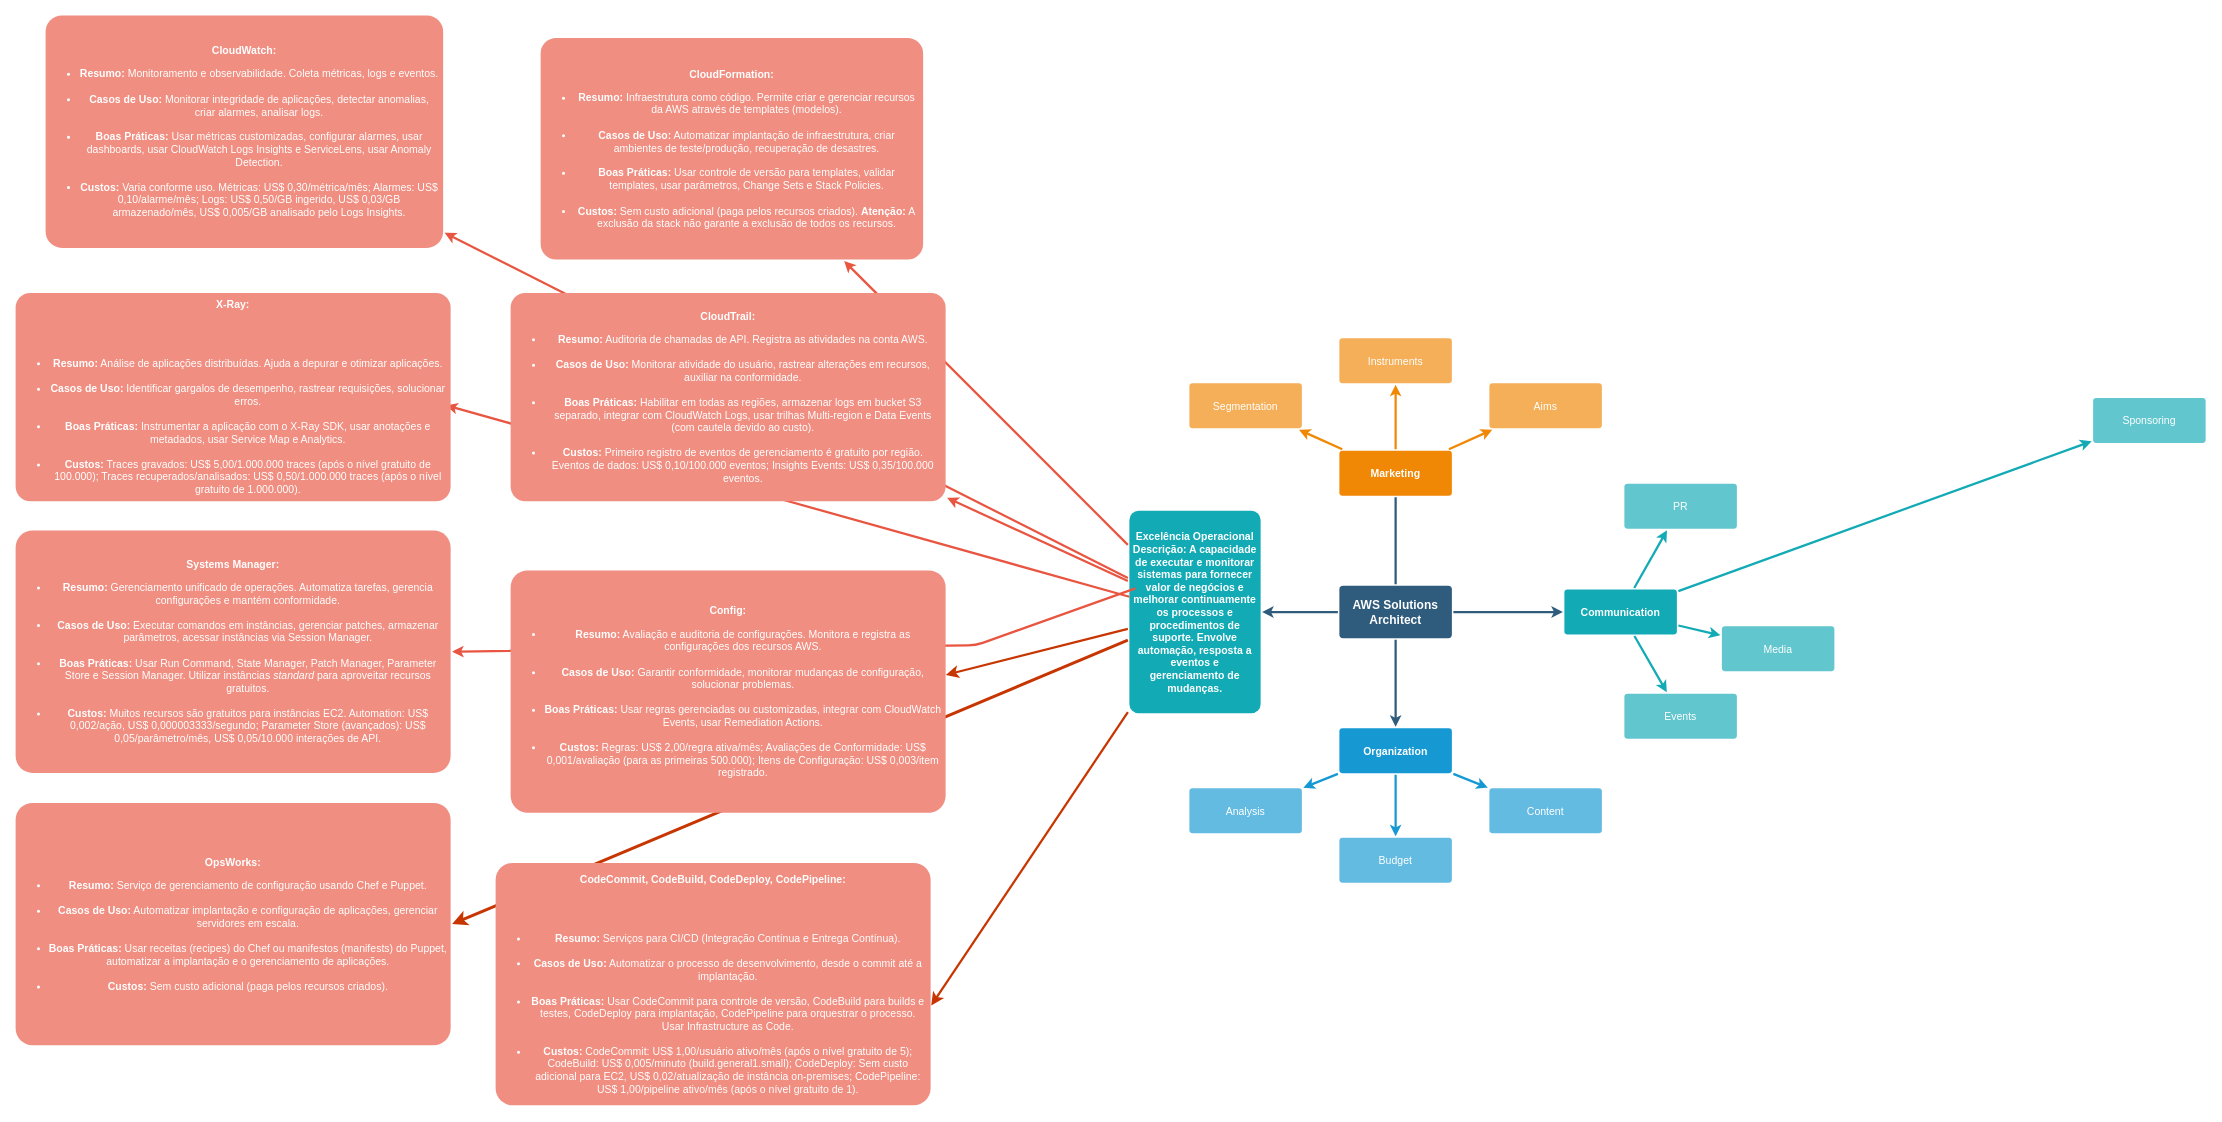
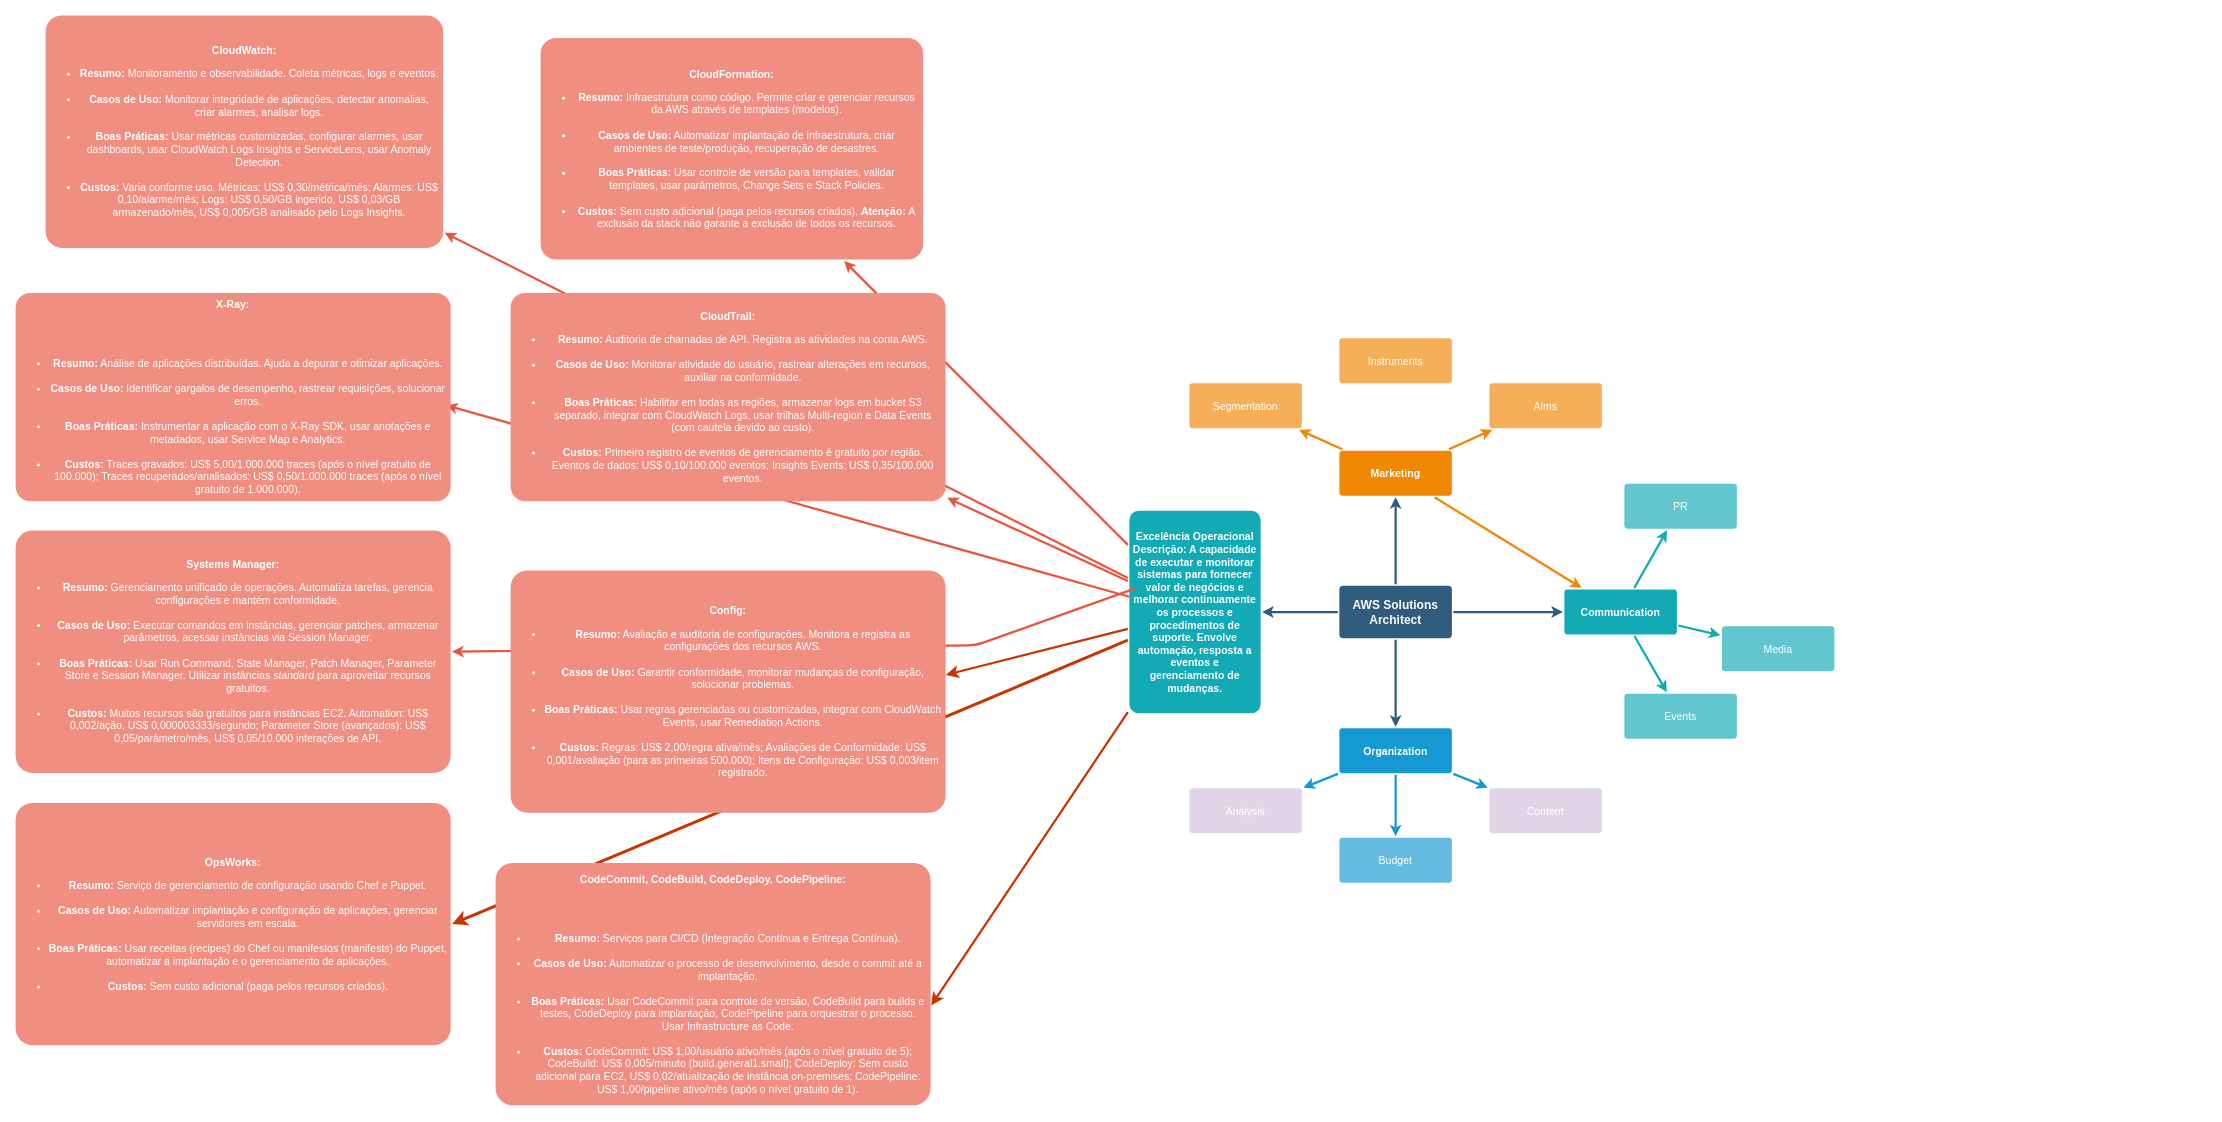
node "Sponsoring": removed
edge "Marketing" -> "Instruments": now "Marketing" -> "Communication"
edge "Marketing" -- "AWS Solutions Architect": arrowhead none -> classic
edge "Communication" -> "Sponsoring": removed
node "Analysis": fillcolor #64bbe2 -> #e1d5e7
node "Content": fillcolor #64bbe2 -> #e1d5e7
